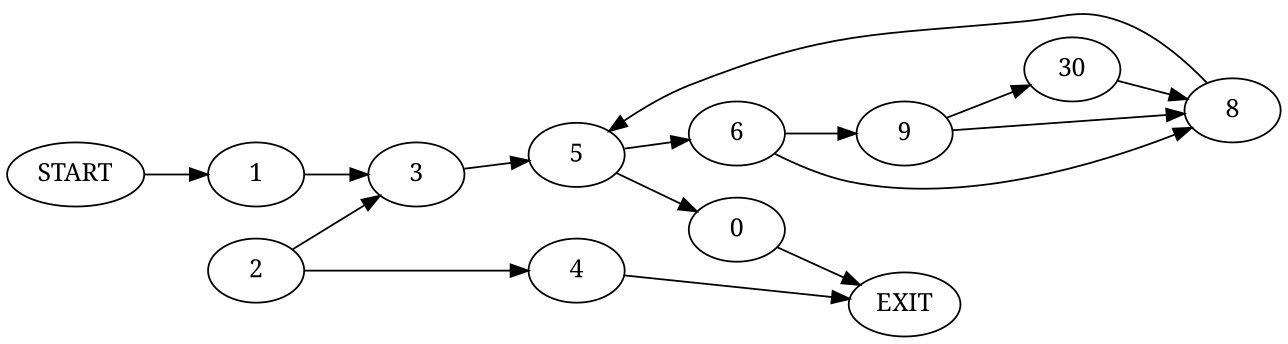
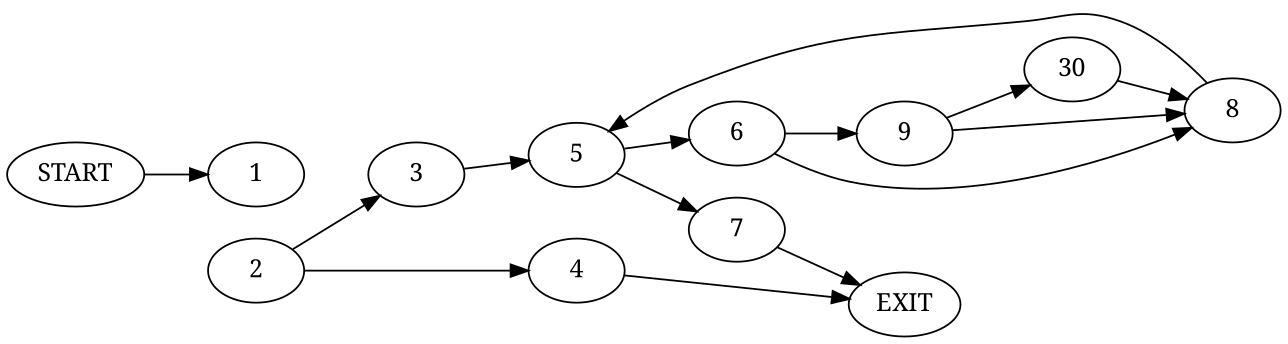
edge "1" -> "3": removed
node "0": label "0" -> "7"
